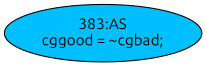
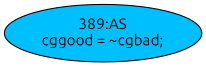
node "383:AS cggood = ~cgbad;": label "383:AS cggood = ~cgbad;" -> "389:AS cggood = ~cgbad;"
